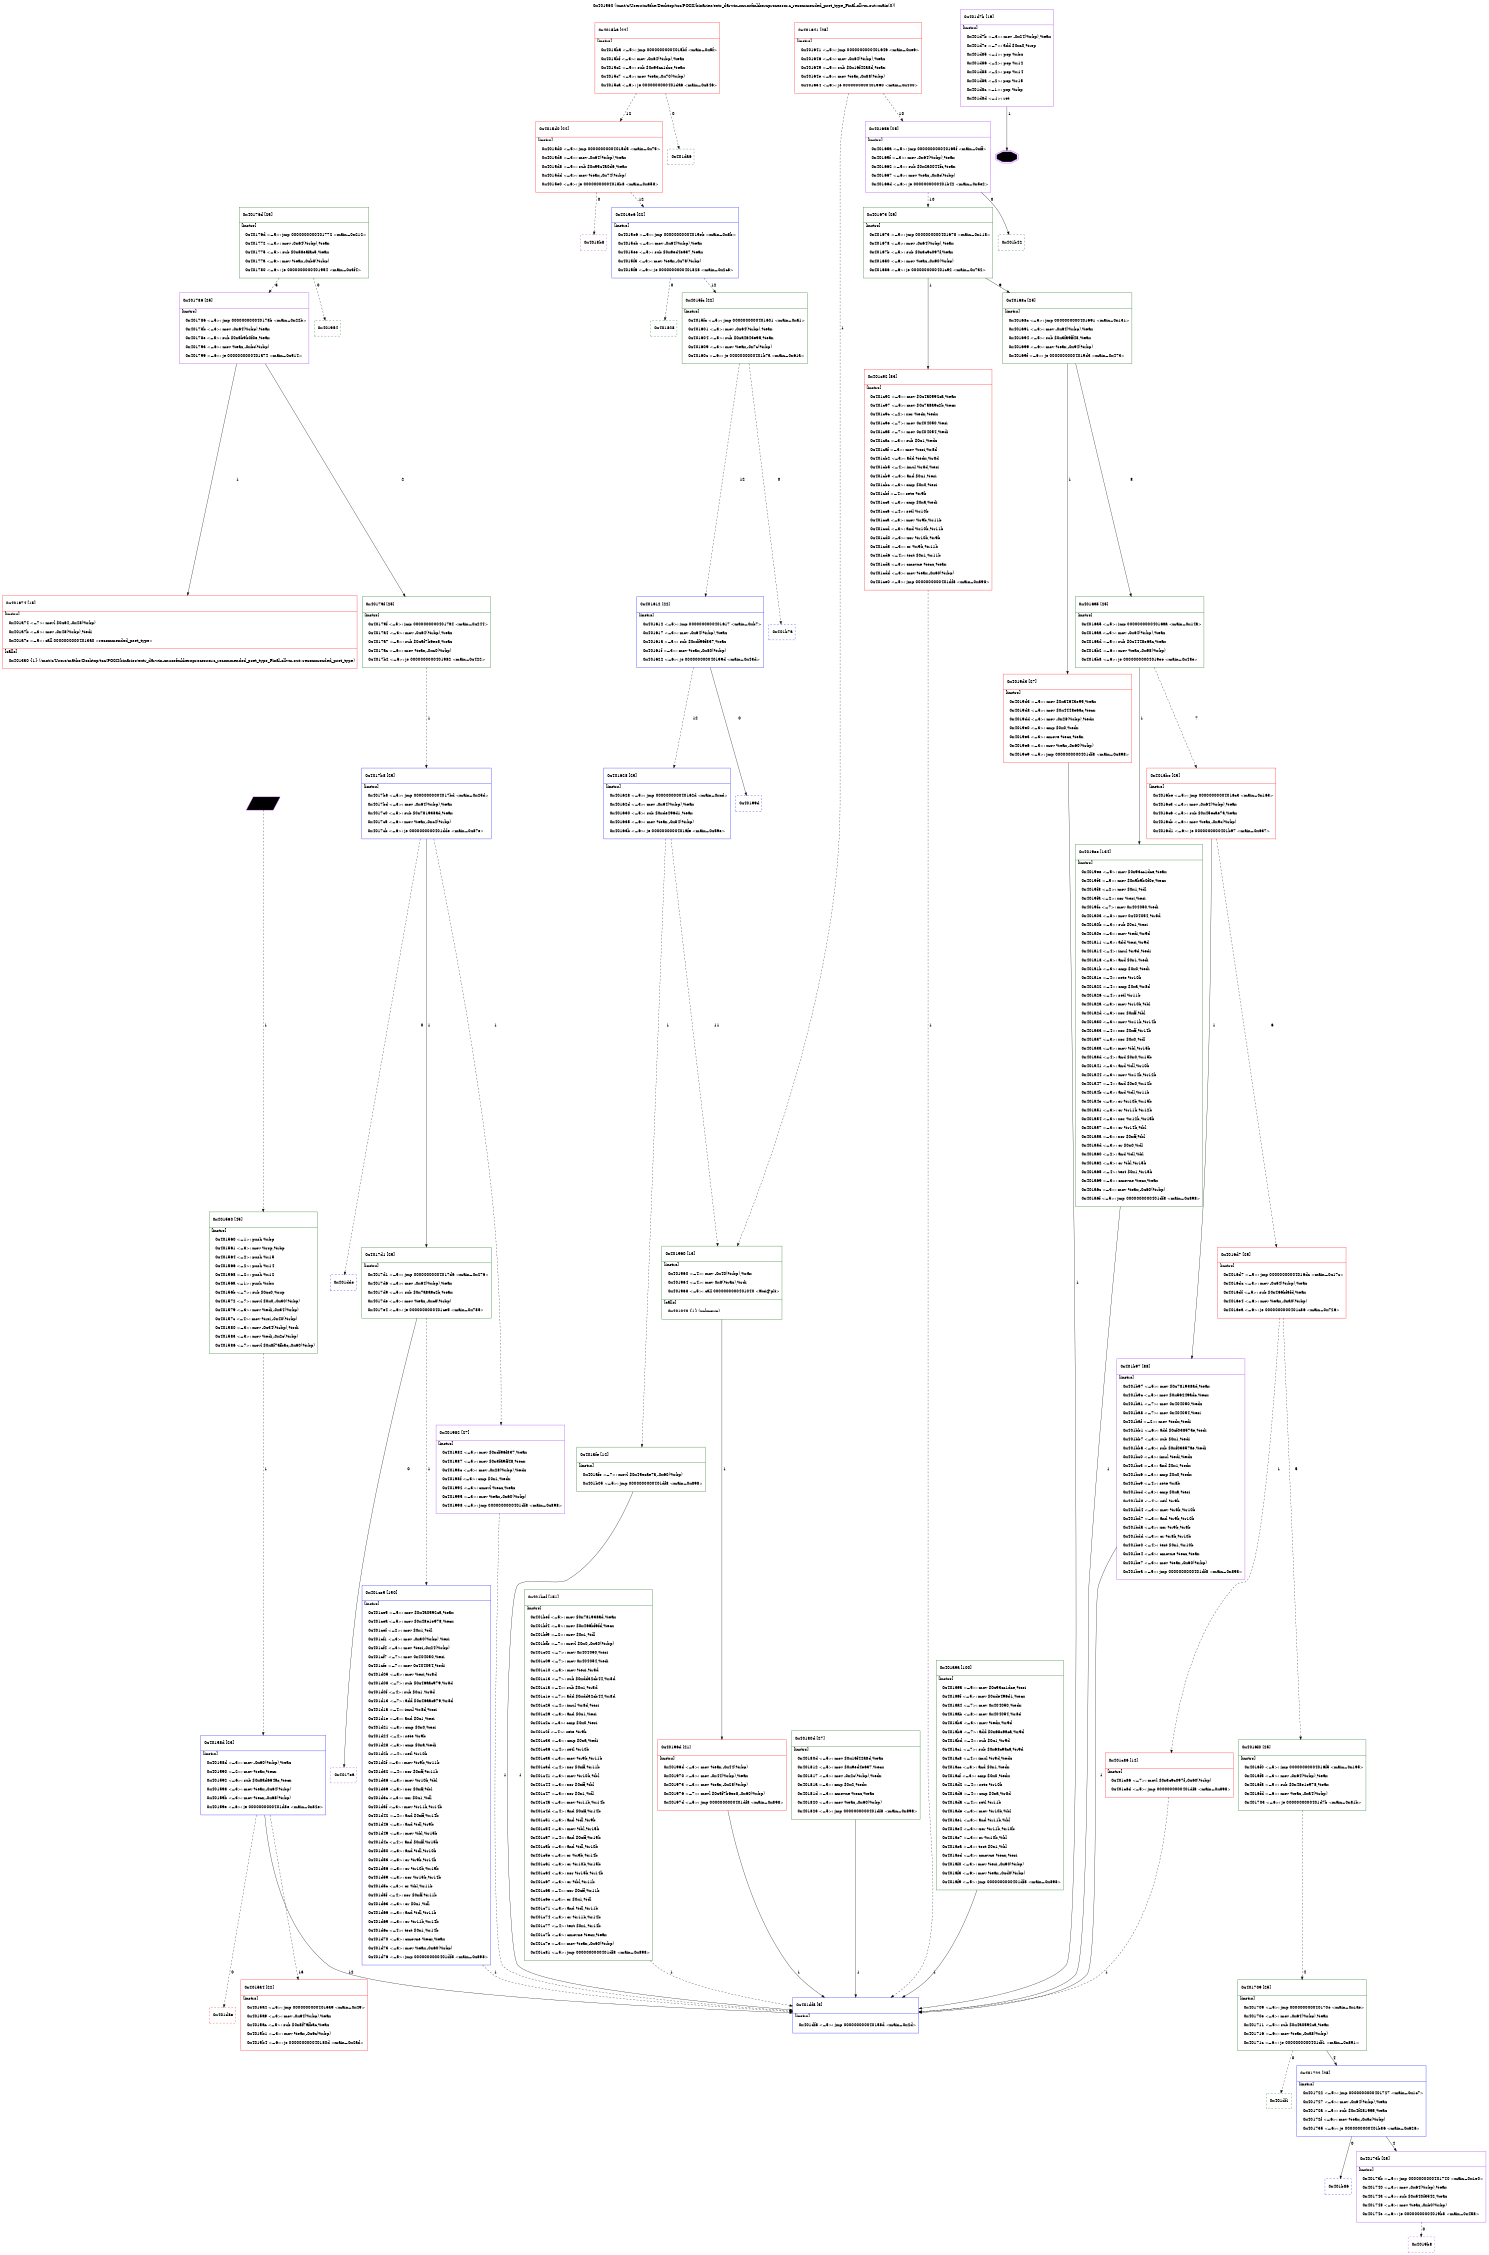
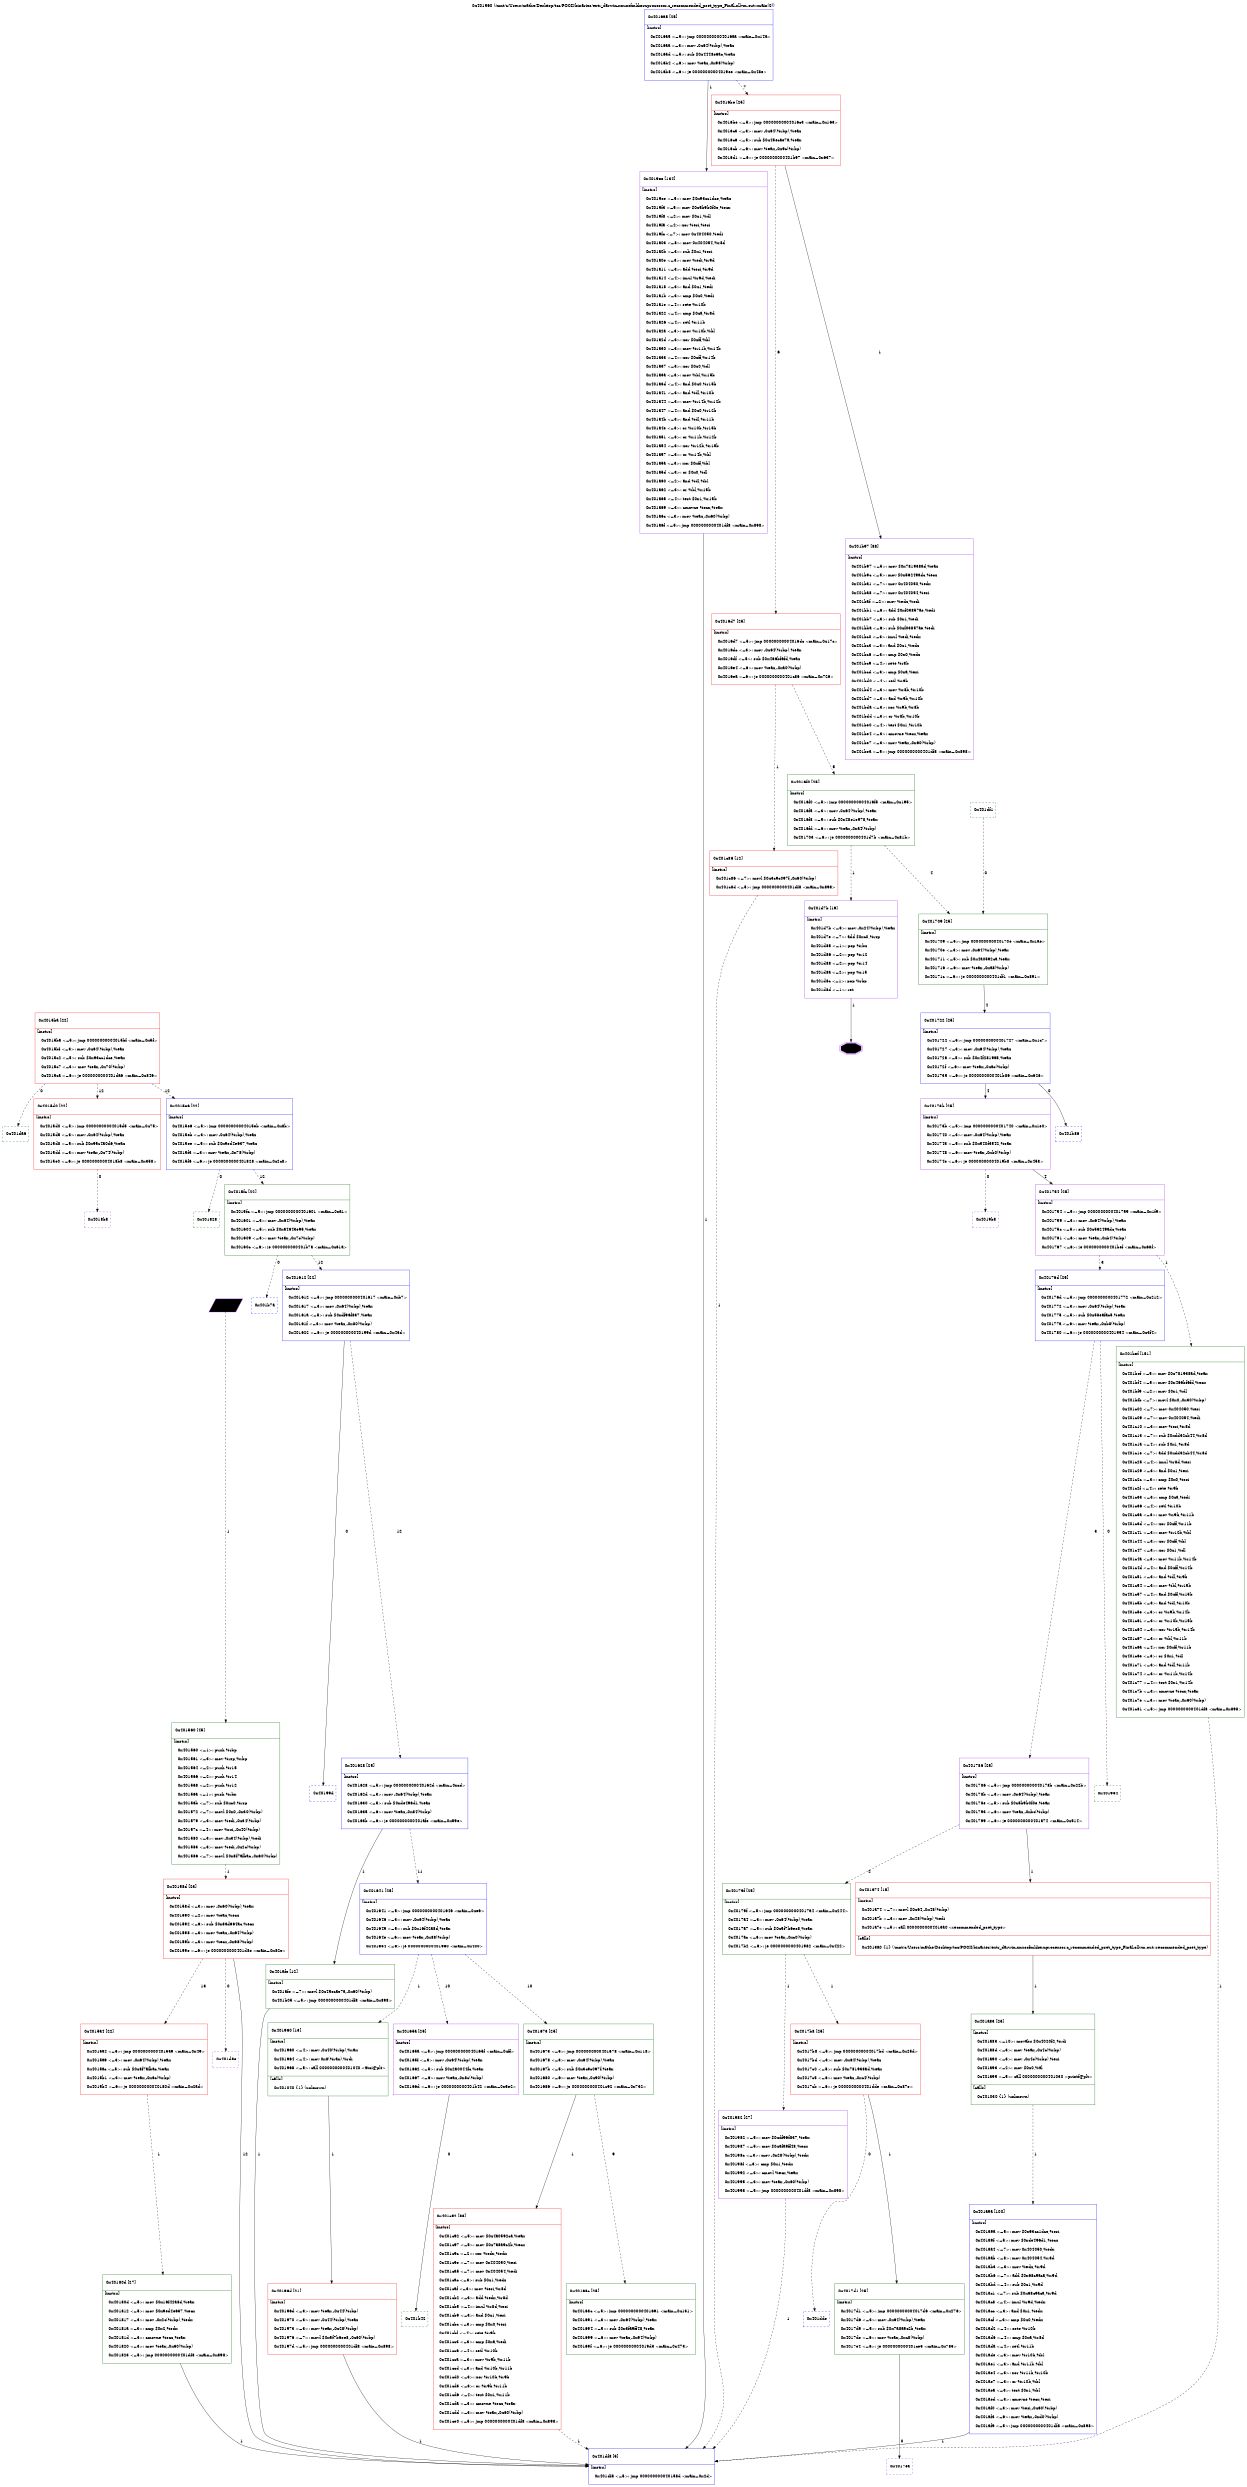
node "0x401641 [25]": color red -> blue
edge "0x40165a [25]" -> "0x401673 [25]": now "0x401641 [25]" -> "0x401673 [25]"
edge "0x4015d0 [22]" -> "0x4015e6 [22]": now "0x4015ba [22]" -> "0x4015e6 [22]"
node "0x40176d [25]": color darkgreen -> blue
edge "0x401673 [25]" -> "0x40168c [25]": style solid -> dashed
edge "0x401786 [25]" -> "0x40179f [25]": style solid -> dashed
edge "0x40168c [25]" -> "0x4016a5 [25]": removed, label "8"
node "0x4016a5 [25]": color darkgreen -> blue
node "0x4019d3 [27]": removed
node "0x4017b8 [25]": color blue -> red
edge "0x4016f0 [25]" -> "0x401d7b [19]": added, label "1"
node "0x4019ee [134]": color darkgreen -> purple
edge "0x401628 [25]" -> "0x401960 [13]": now "0x401628 [25]" -> "0x401641 [25]"
edge "0x4017b8 [25]" -> "0x401982 [27]": now "0x40179f [25]" -> "0x401982 [27]"
edge "0x401628 [25]" -> "0x401afe [12]": style dashed -> solid
node "0x401754 [25]": added
node "0x40158d [23]": color blue -> red
node "0x401ce5 [150]": removed
node "0x401a9a [100]": color darkgreen -> blue
edge "0x401b97 [88]" -> "0x401df8 [5]": removed, label "1"
node "0x401d8e": color red -> purple
node "0x401a83 [23]": added
edge "0x401709 [25]" -> "0x401df1": reversed
edge "0x4015a4 [22]" -> "0x40180d [27]": added, label "1"
